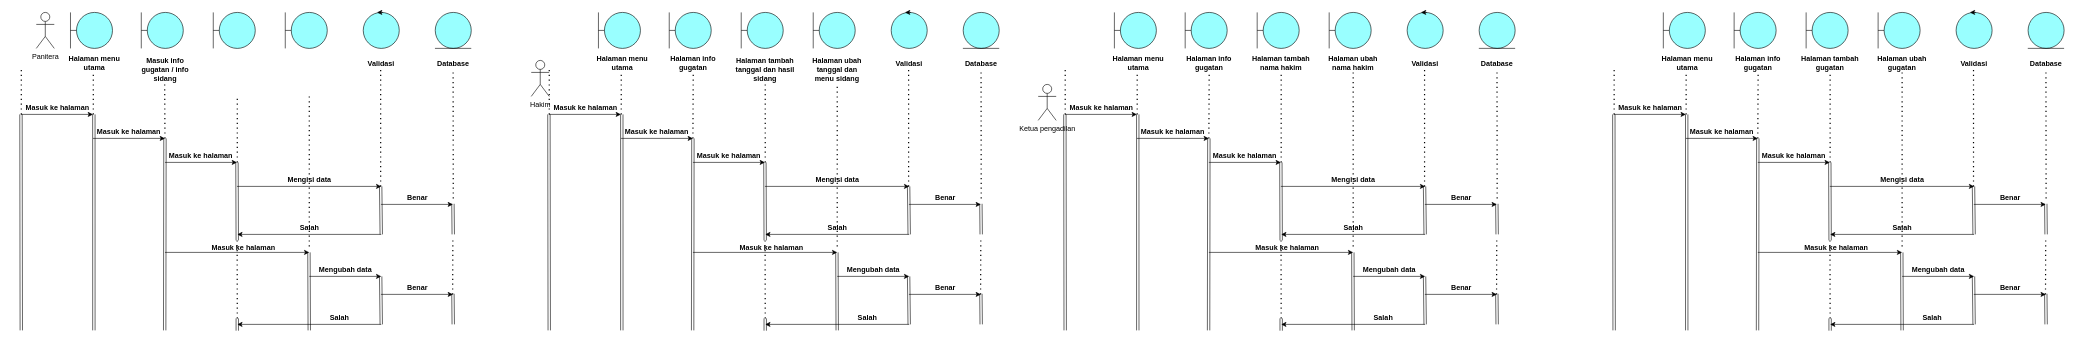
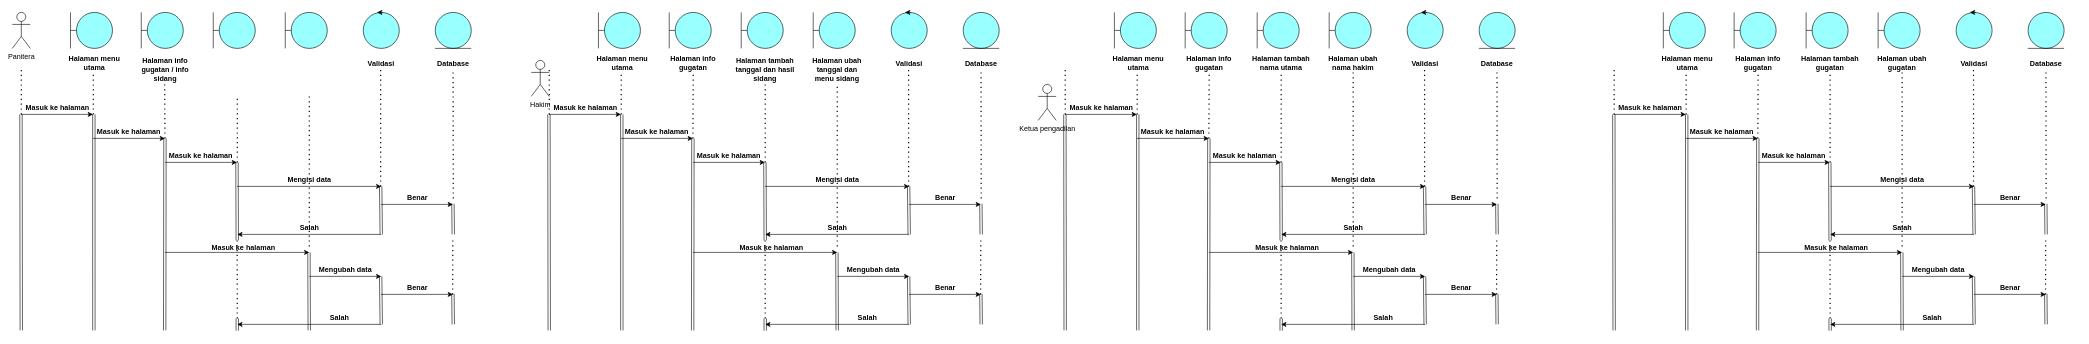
node "Panitera": moved (45, 30) -> (21, 30)
node "Halaman tambah nama hakim": label "Halaman tambah nama hakim" -> "Halaman tambah nama utama"
node "Masuk info gugatan / info sidang": label "Masuk info gugatan / info sidang" -> "Halaman info gugatan / info sidang"
